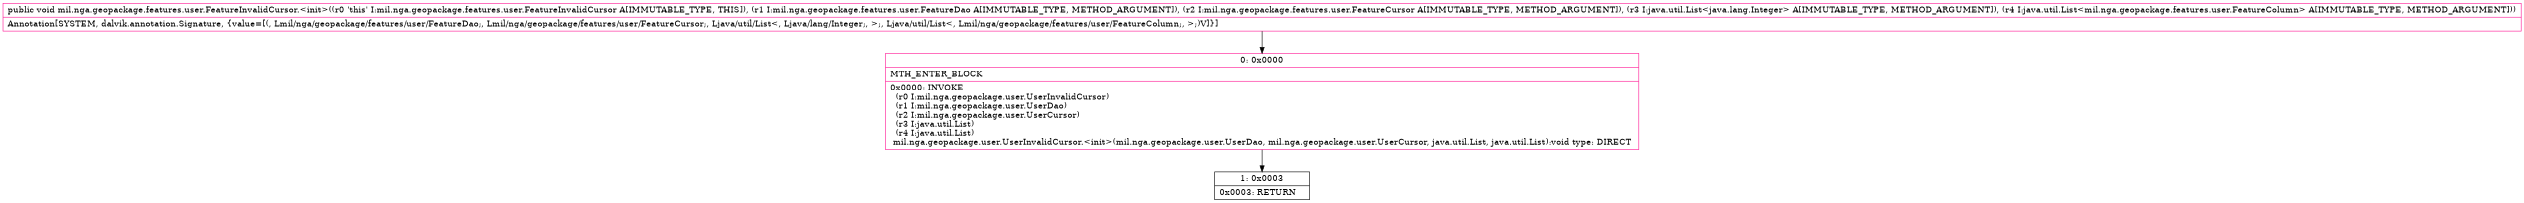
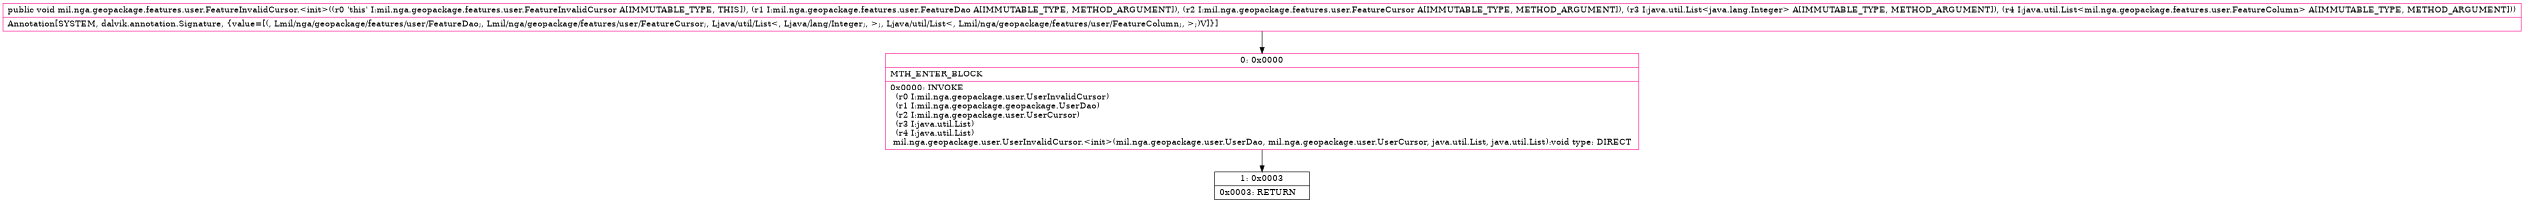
node "0: 0x0000": text "(r1 I:mil.nga.geopackage.user.UserDao)" -> "(r1 I:mil.nga.geopackage.geopackage.UserDao)"
